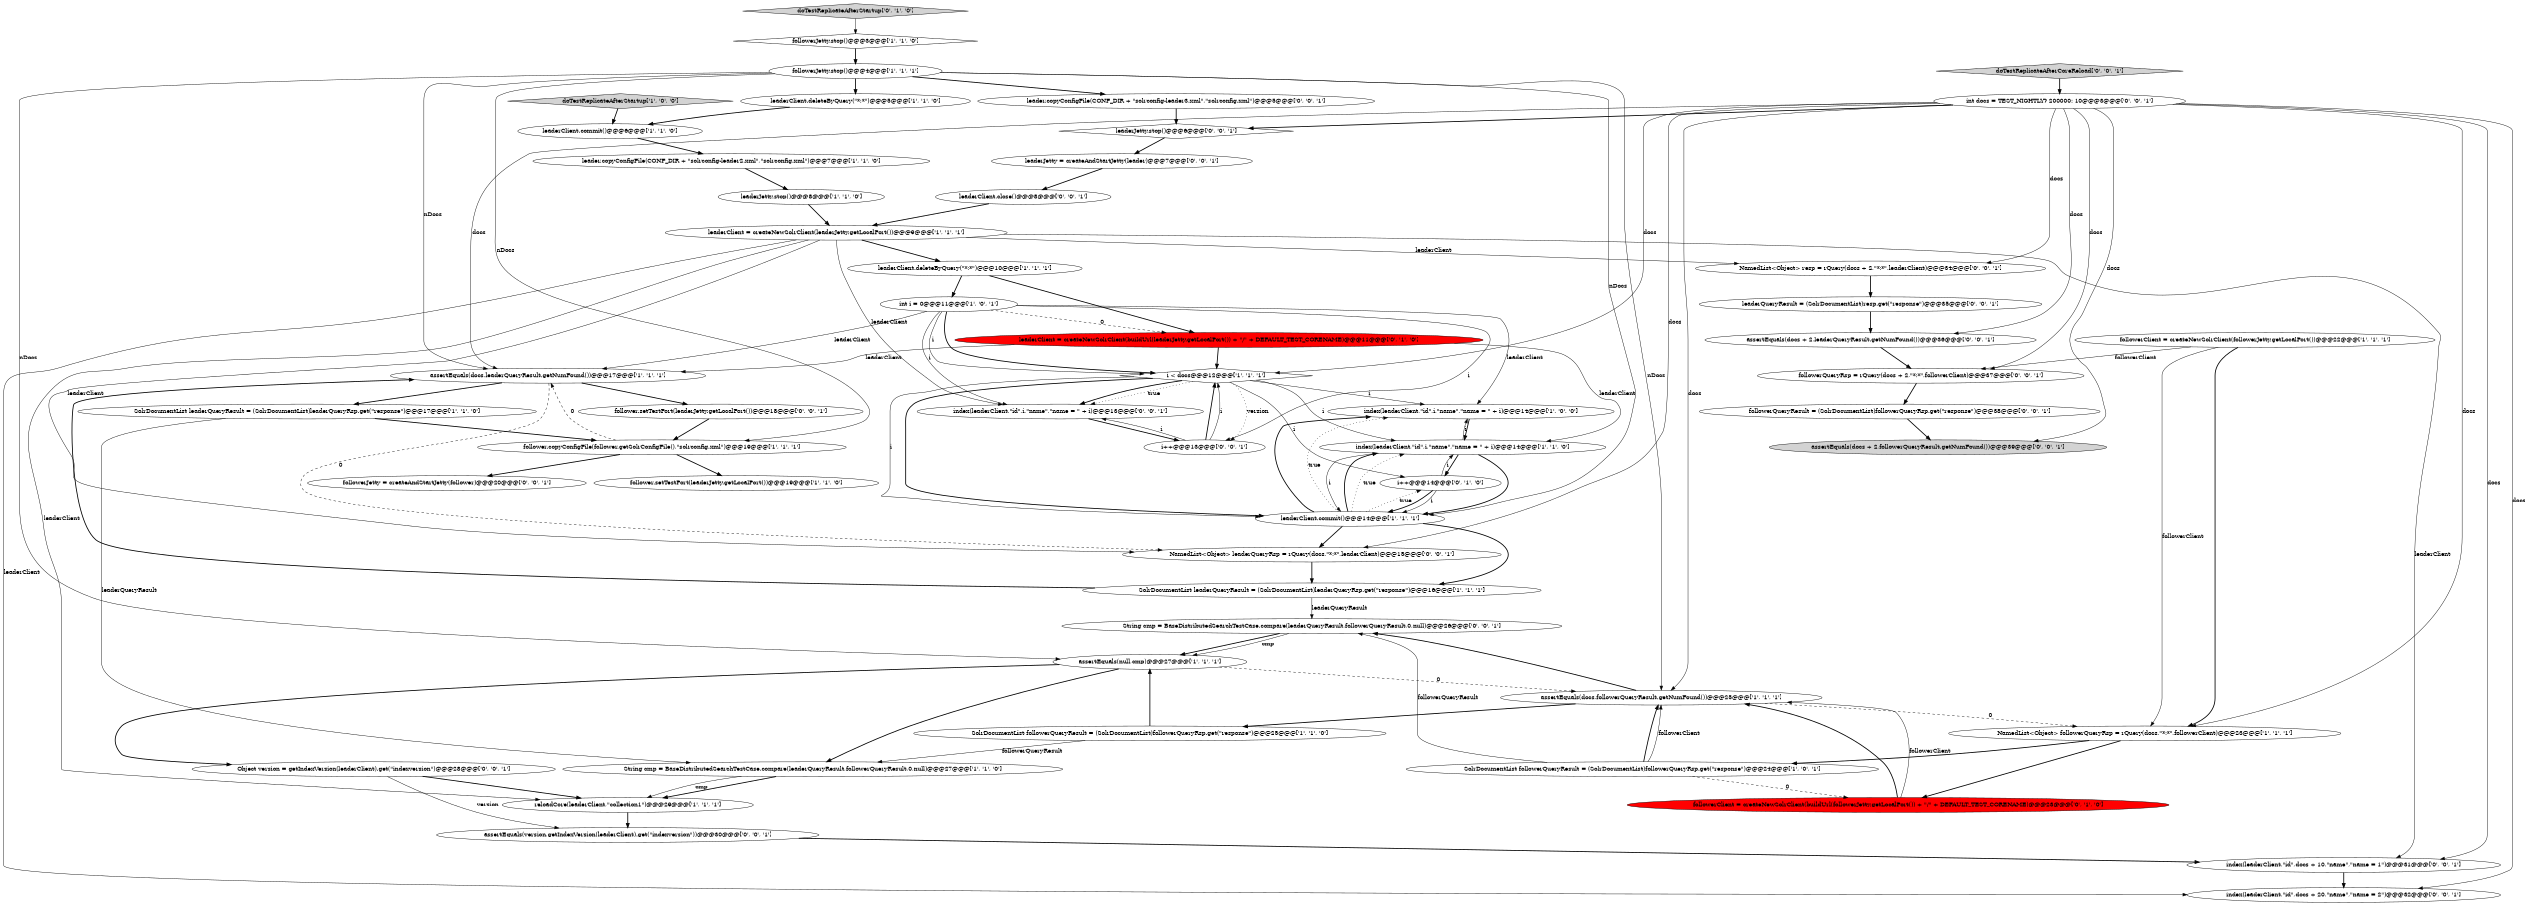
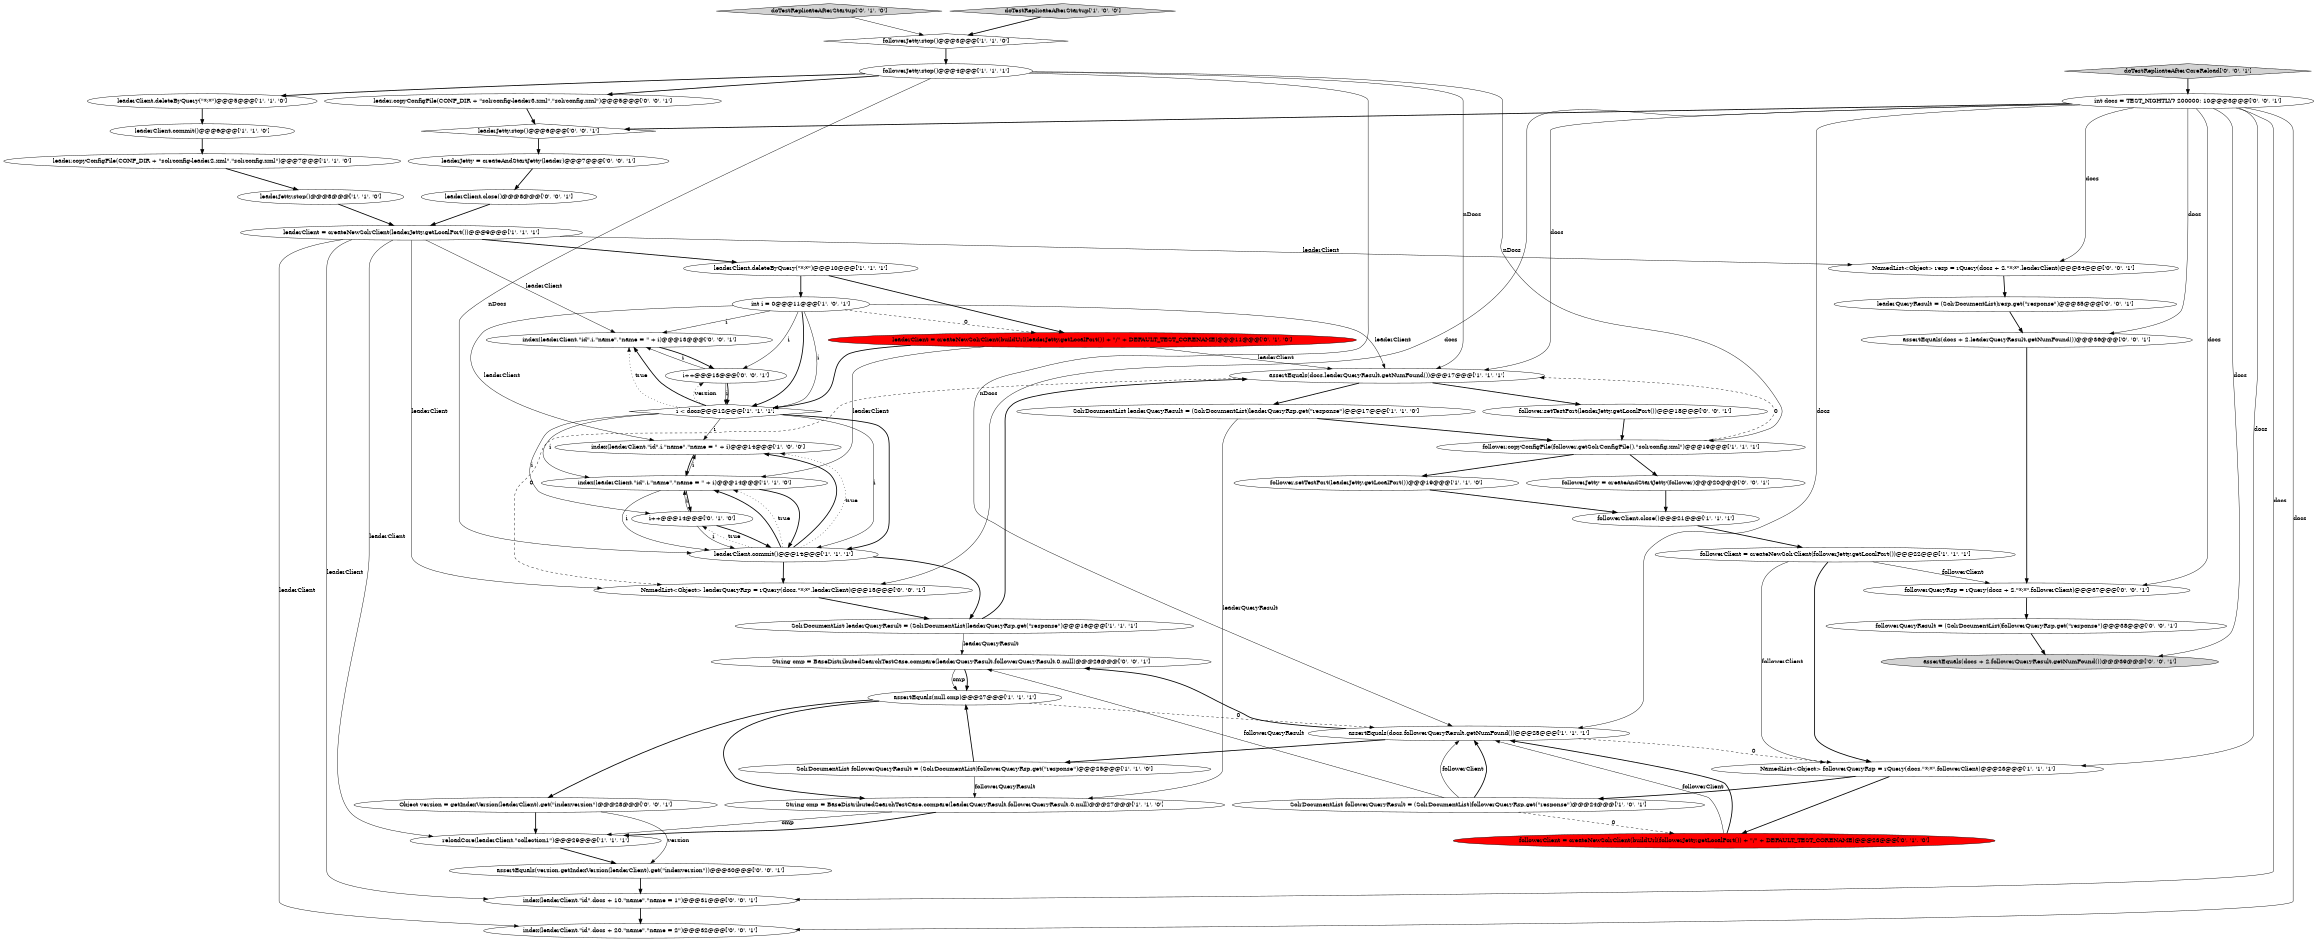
edge "doTestReplicateAfterStartup['1', '0', '0']" -> "leaderClient.commit()@@@6@@@['1', '1', '0']": now "doTestReplicateAfterStartup['1', '0', '0']" -> "followerJetty.stop()@@@3@@@['1', '1', '0']"
edge "int docs = TEST_NIGHTLY? 200000: 10@@@3@@@['0', '0', '1']" -> "i < docs@@@12@@@['1', '1', '1']": removed, label "docs"
edge "followerJetty.stop()@@@4@@@['1', '1', '1']" -> "assertEquals(null,cmp)@@@27@@@['1', '1', '1']": removed, label "nDocs"
node "followerClient.close()@@@21@@@['1', '1', '1']": added
